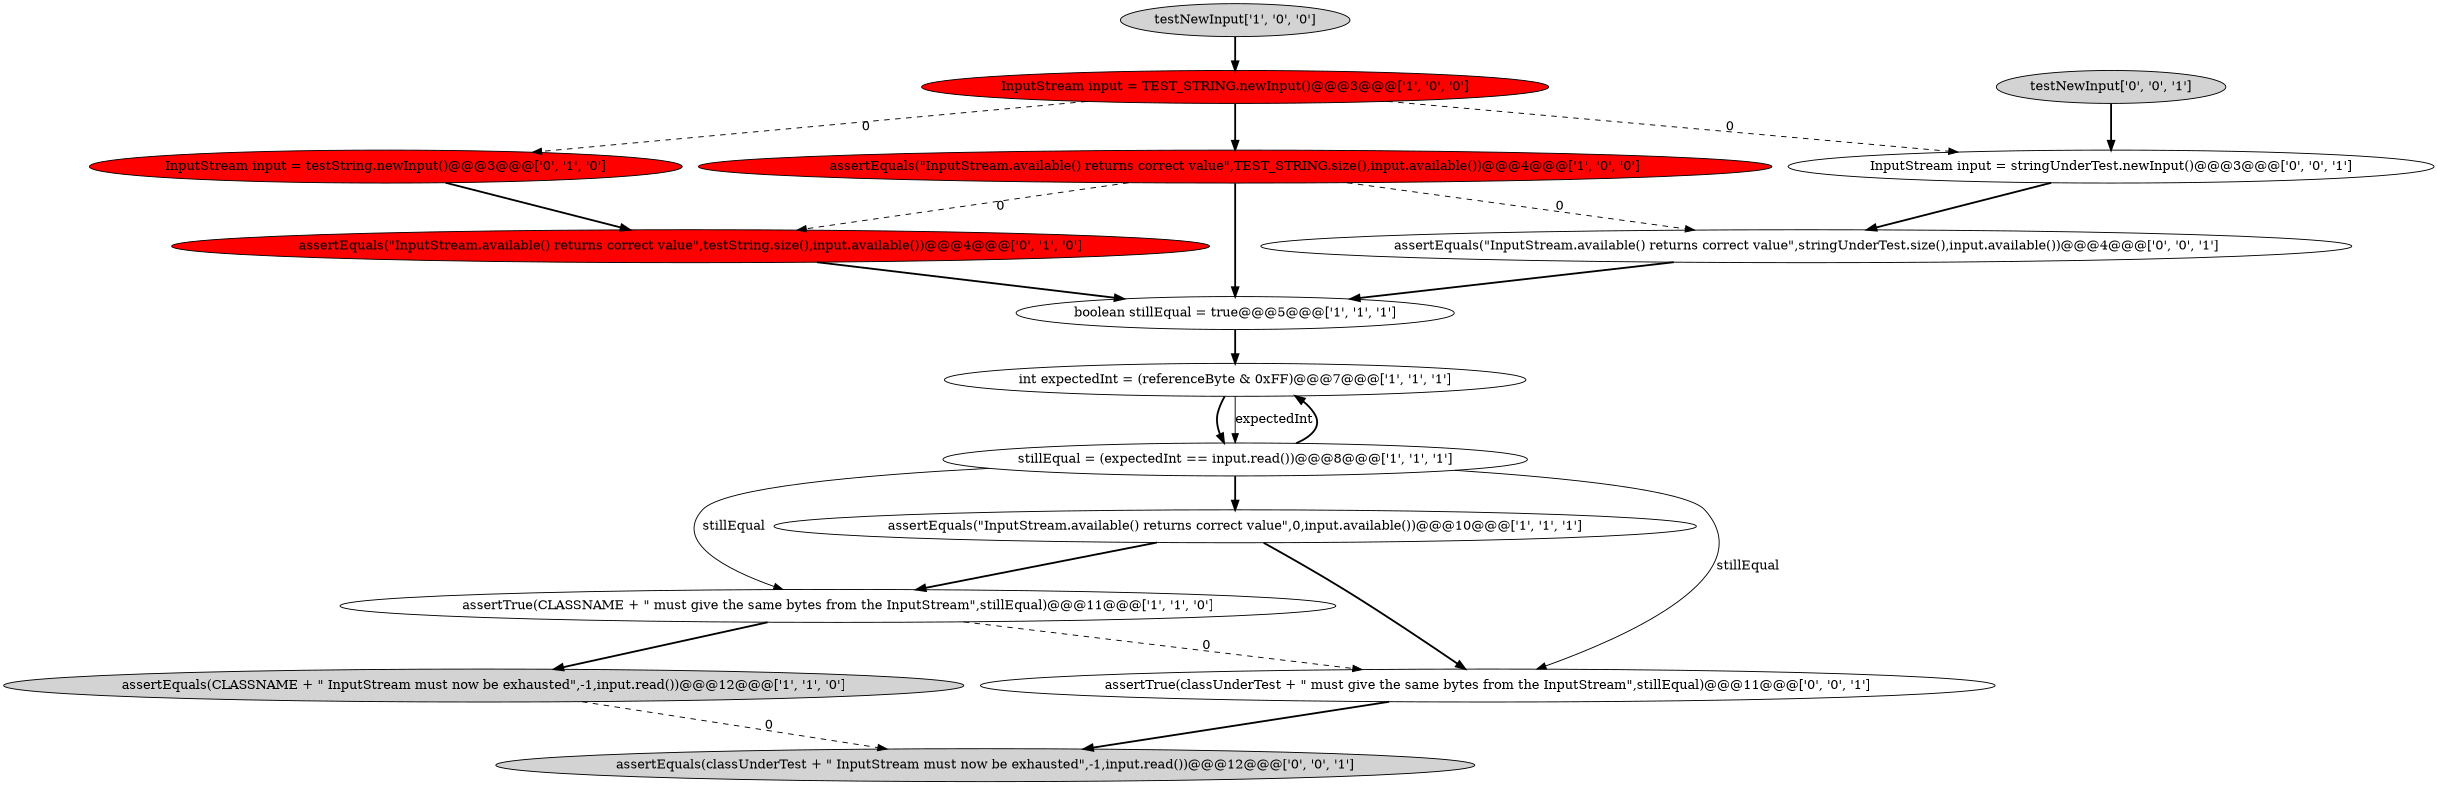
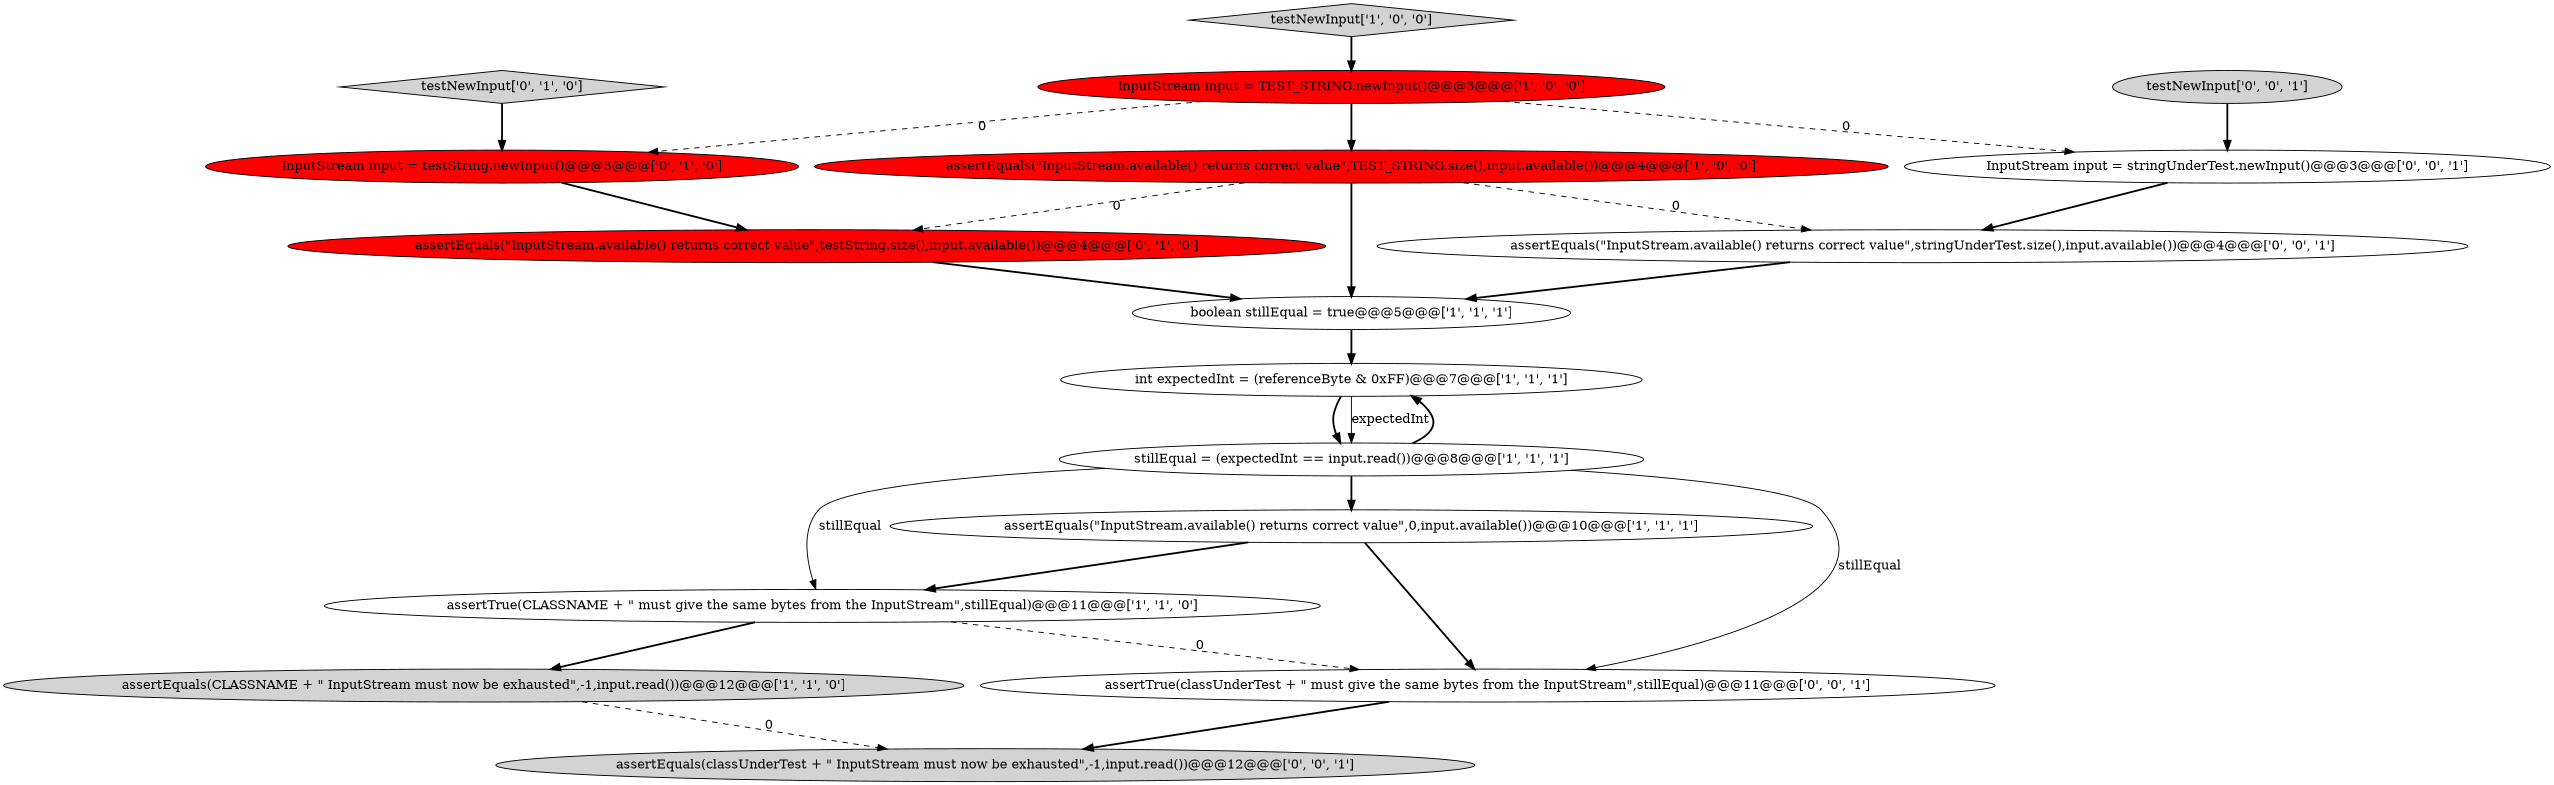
node "testNewInput['1', '0', '0']": shape ellipse -> diamond
node "testNewInput['0', '1', '0']": added
